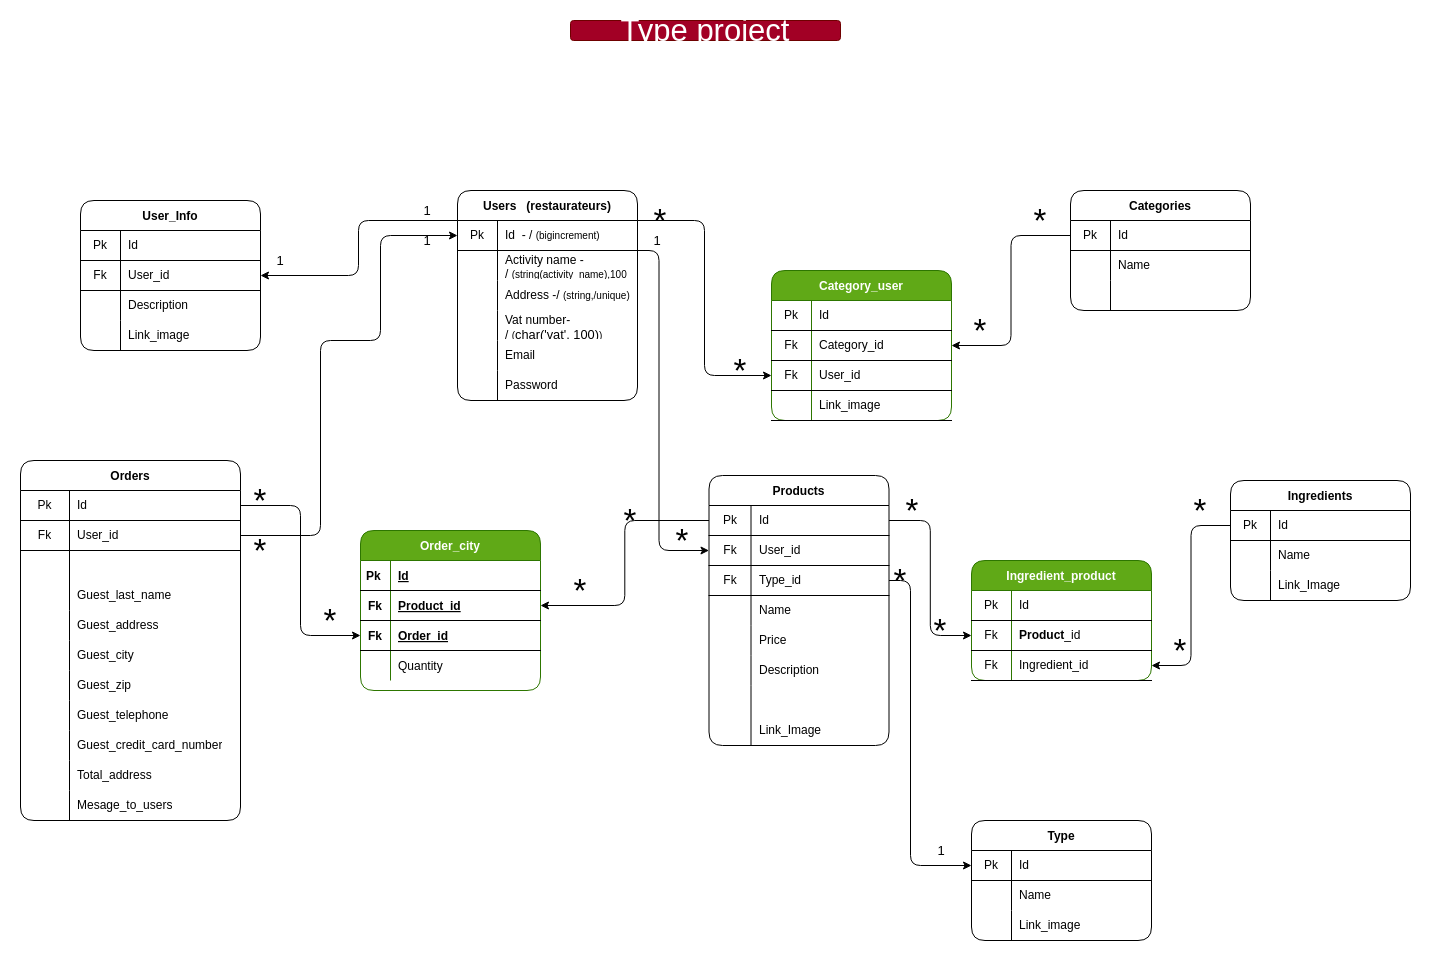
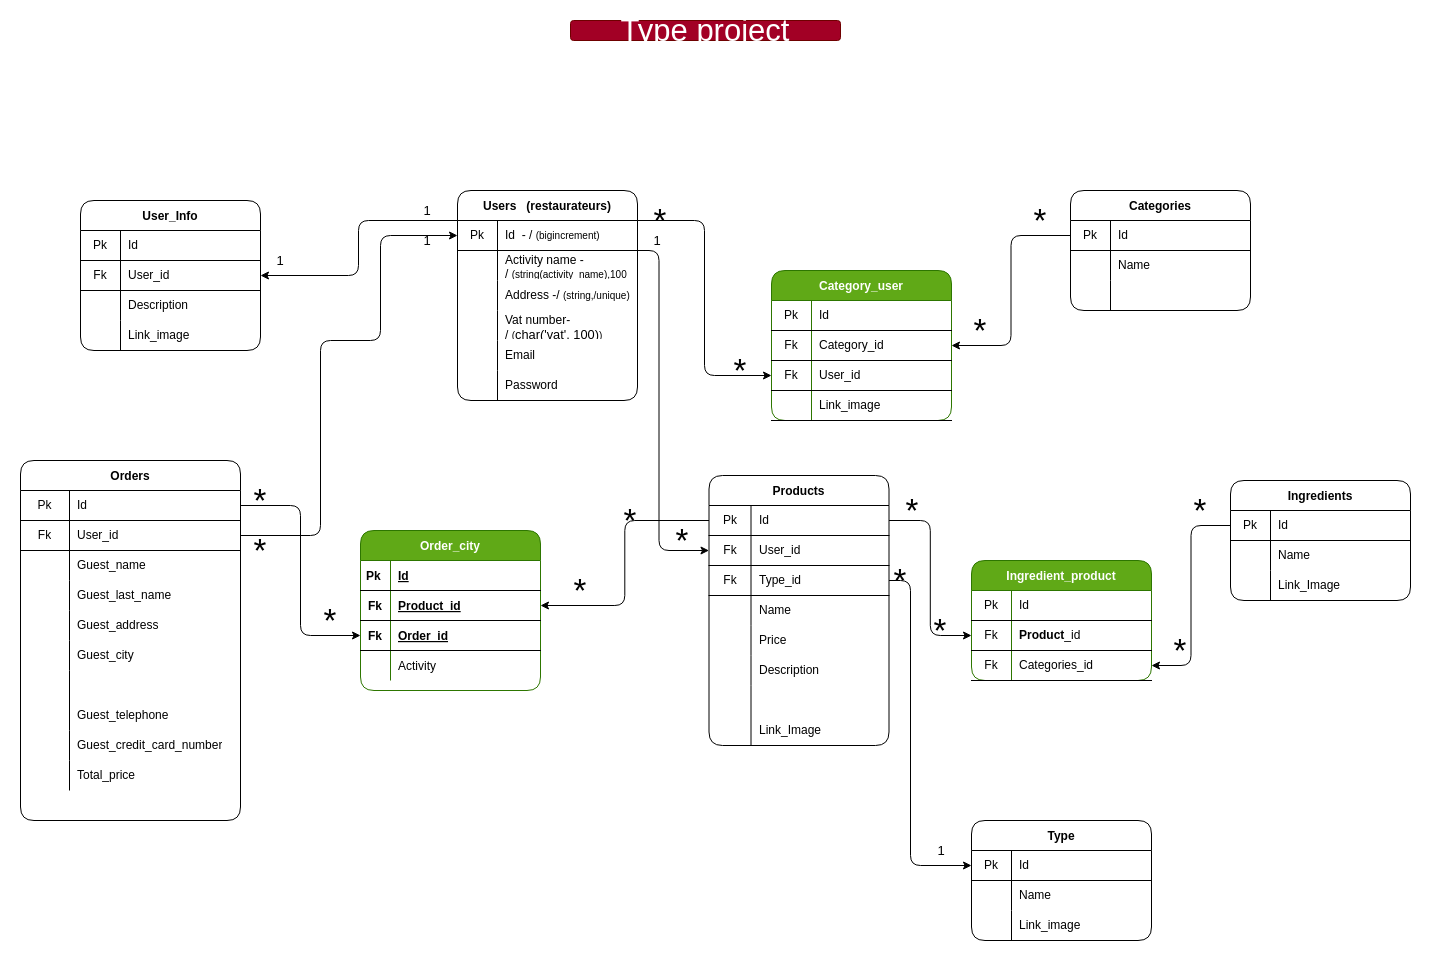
node "Guest_name": added
node "Quantity": label "Quantity" -> "Activity"
node "Ingredient_id": label "Ingredient_id" -> "Categories_id"
node "Guest_zip": removed
node "Total_address": label "Total_address" -> "Total_price"
node "Mesage_to_users": removed
